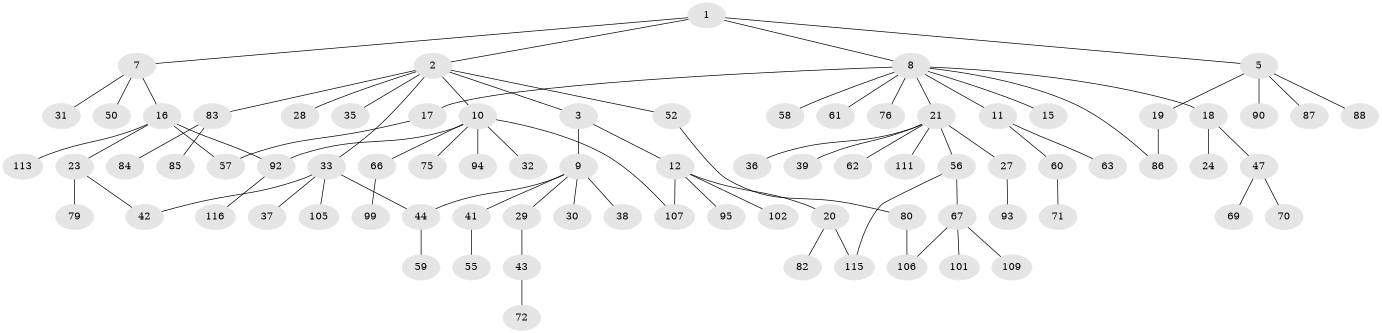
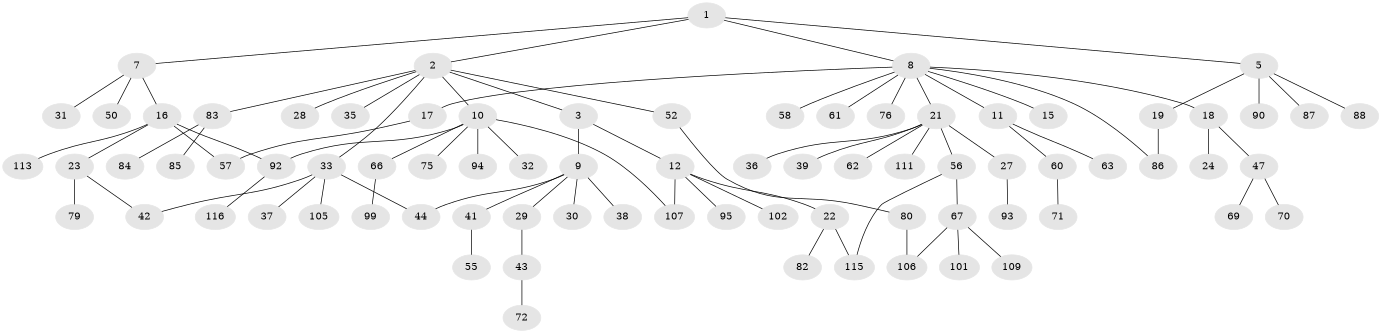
node "20": label "20" -> "22"
node "59": removed
